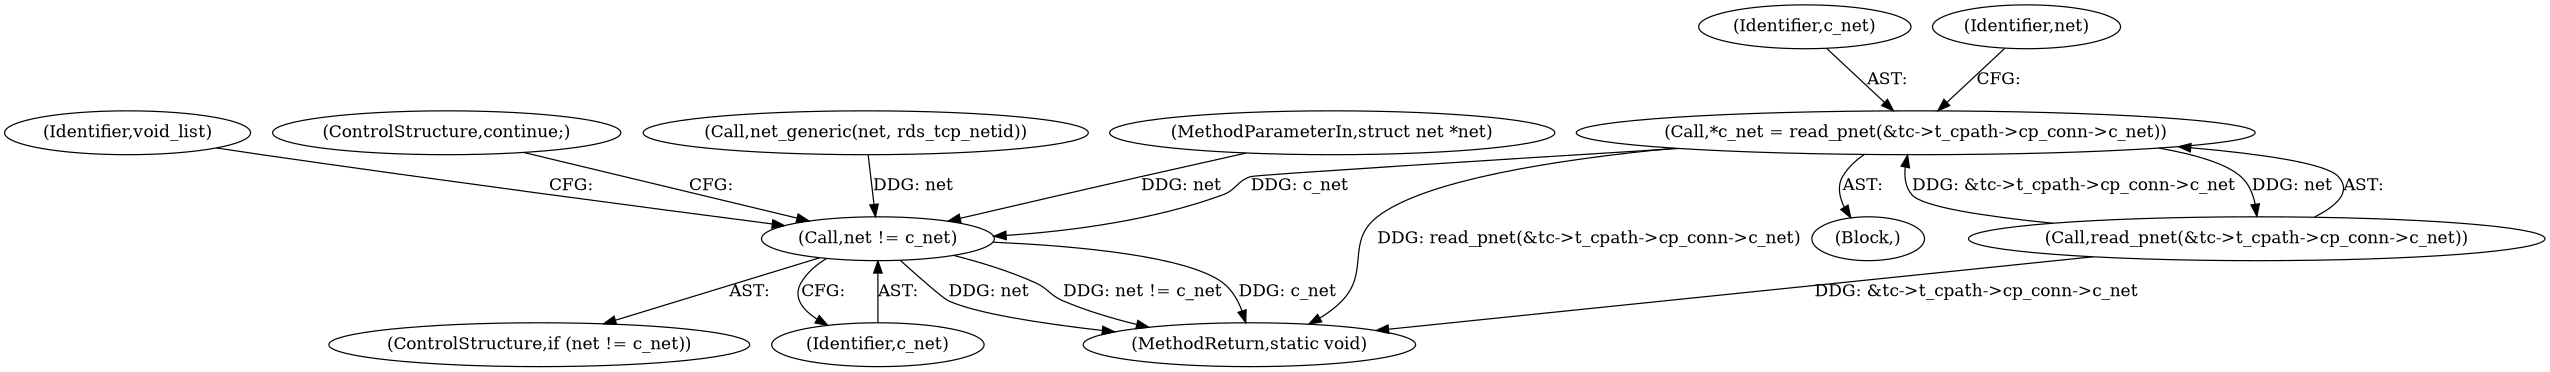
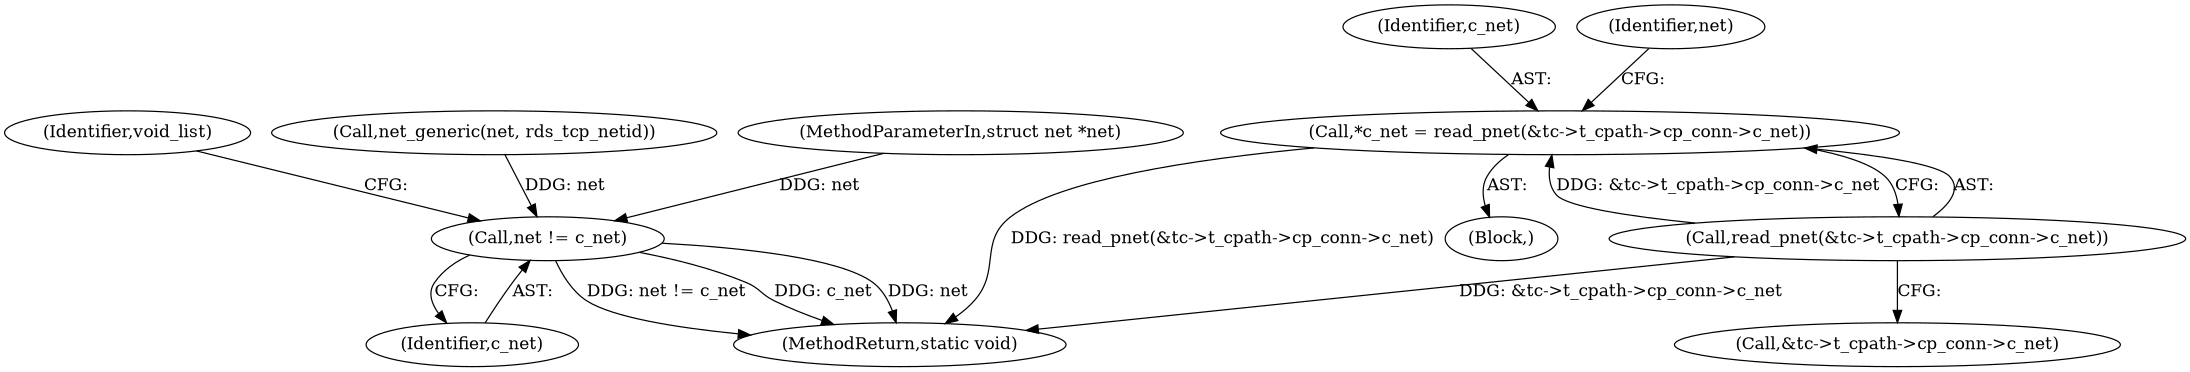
node "(ControlStructure,continue;)": removed
edge "(Call,*c_net = read_pnet(&tc->t_cpath->cp_conn->c_net))" -> "(Call,net != c_net)": removed, label "DDG: c_net"
edge "(Call,*c_net = read_pnet(&tc->t_cpath->cp_conn->c_net))" -> "(Call,read_pnet(&tc->t_cpath->cp_conn->c_net))": label "DDG: net" -> "CFG: "
node "(ControlStructure,if (net != c_net))": removed
node "(Call,&tc->t_cpath->cp_conn->c_net)": added
